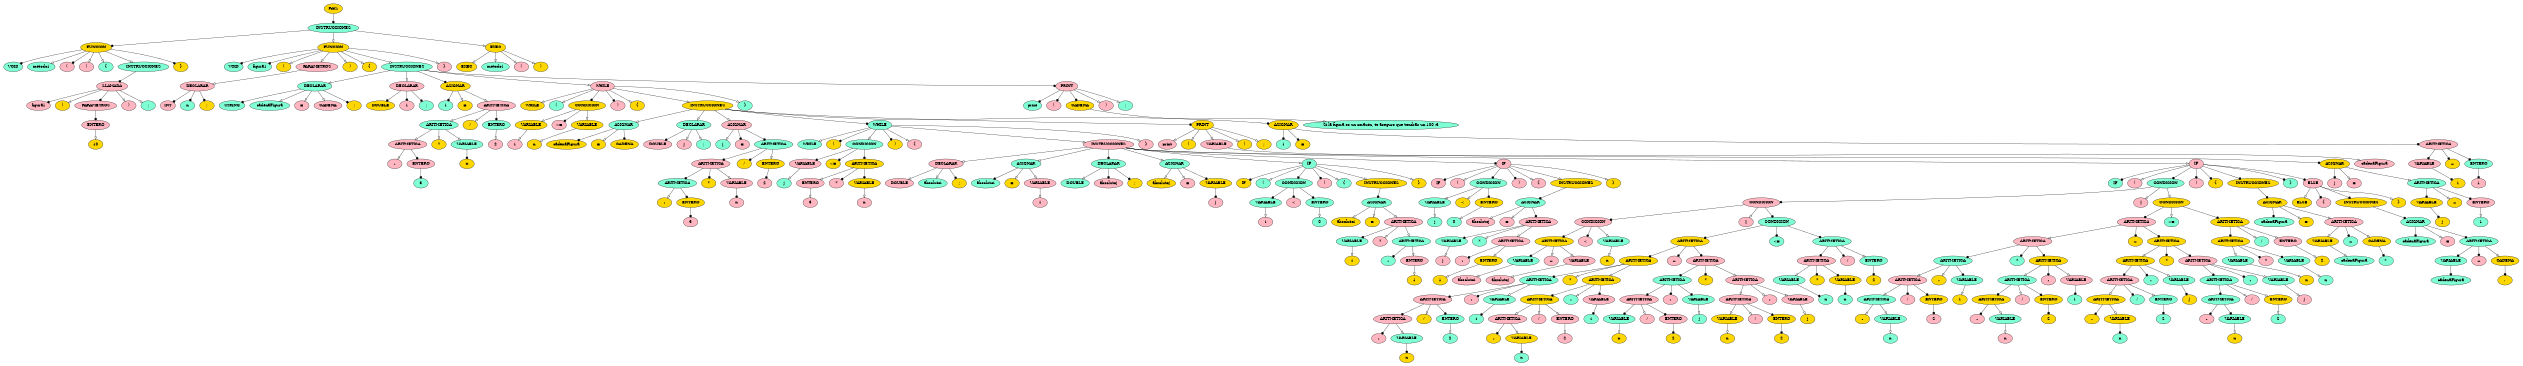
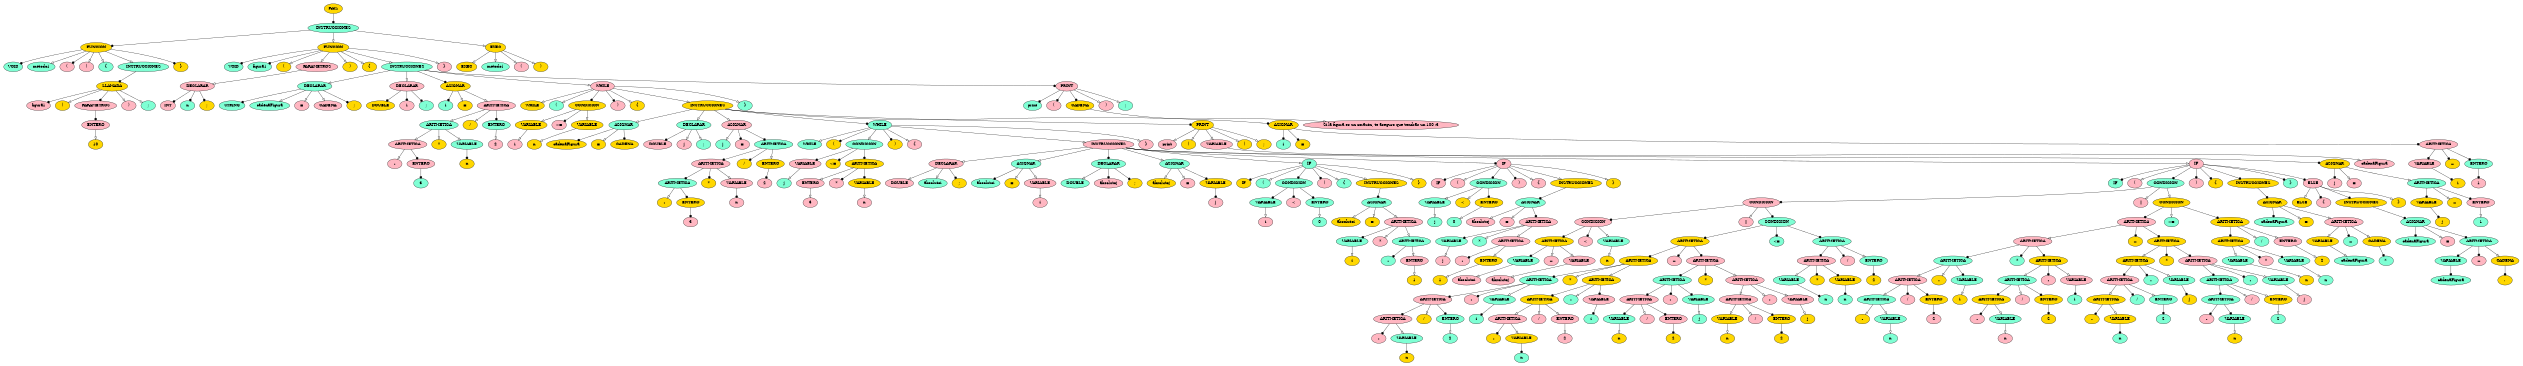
node "LLAMADA": fillcolor lightpink -> gold
node "Si la figura es un corazón, te aseguro que tendrás un 100 :3": fillcolor aquamarine -> lightpink
